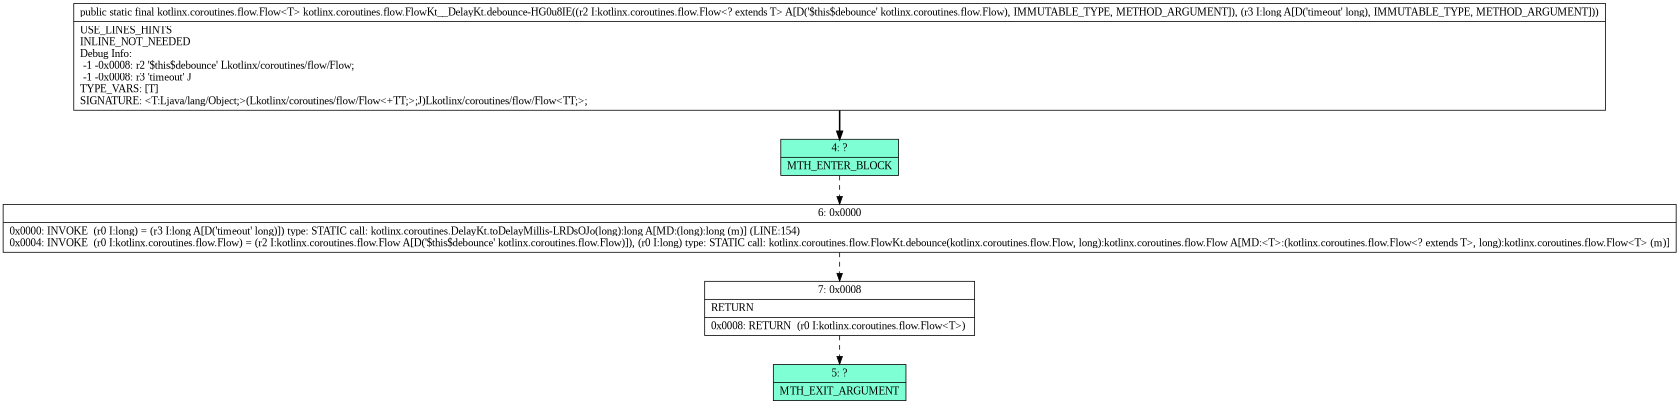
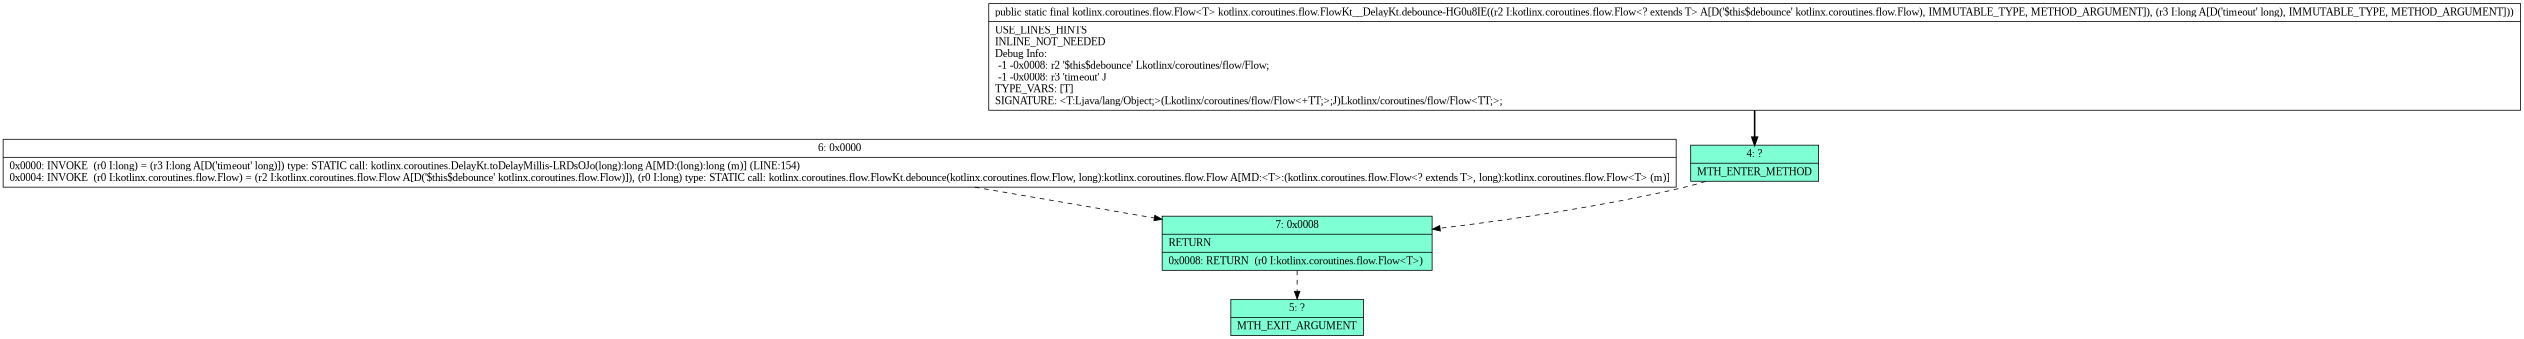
node "4: ?": text "MTH_ENTER_BLOCK" -> "MTH_ENTER_METHOD"
edge "4: ?" -> "6: 0x0000": now "4: ?" -> "7: 0x0008"
node "7: 0x0008": fillcolor white -> aquamarine
